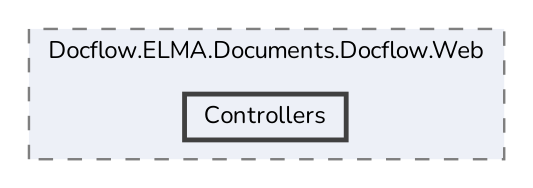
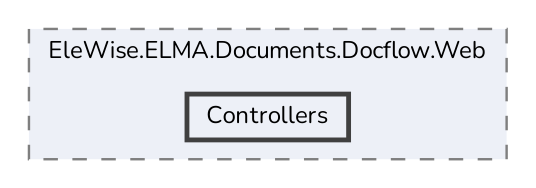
cluster "Docflow.ELMA.Documents.Docflow.Web": label "Docflow.ELMA.Documents.Docflow.Web" -> "EleWise.ELMA.Documents.Docflow.Web"
